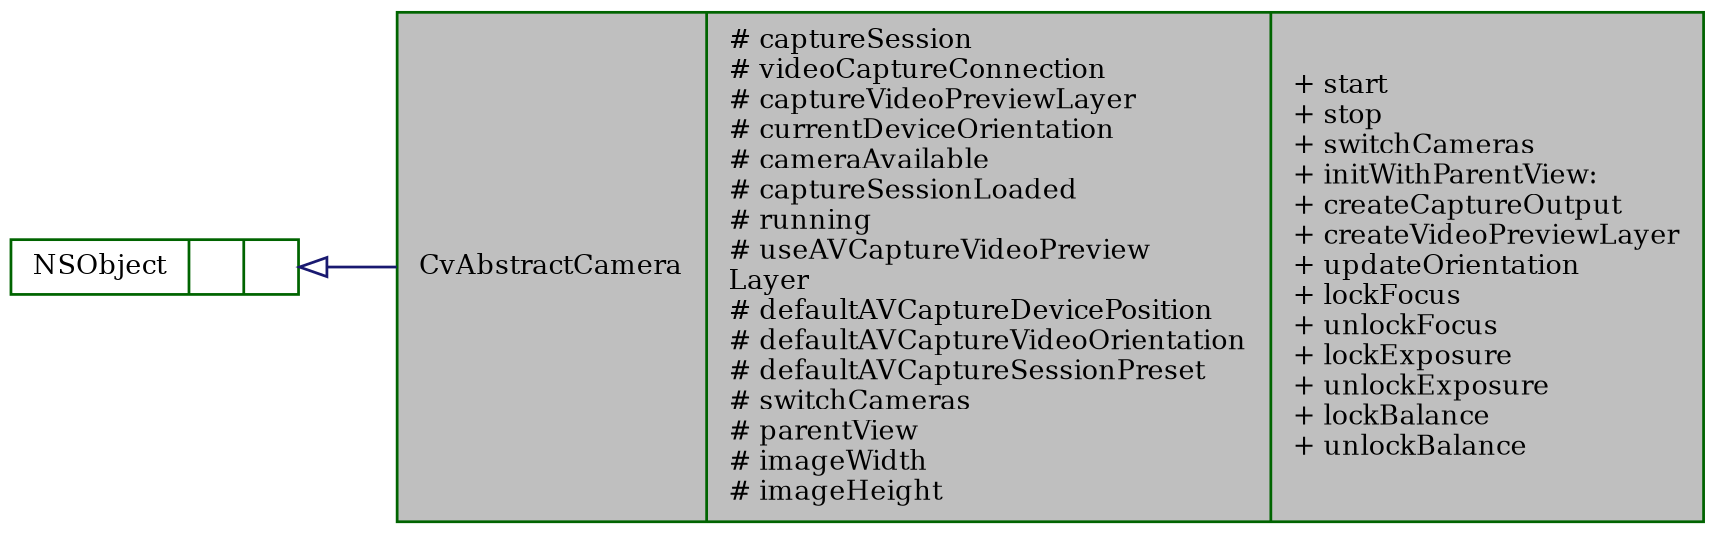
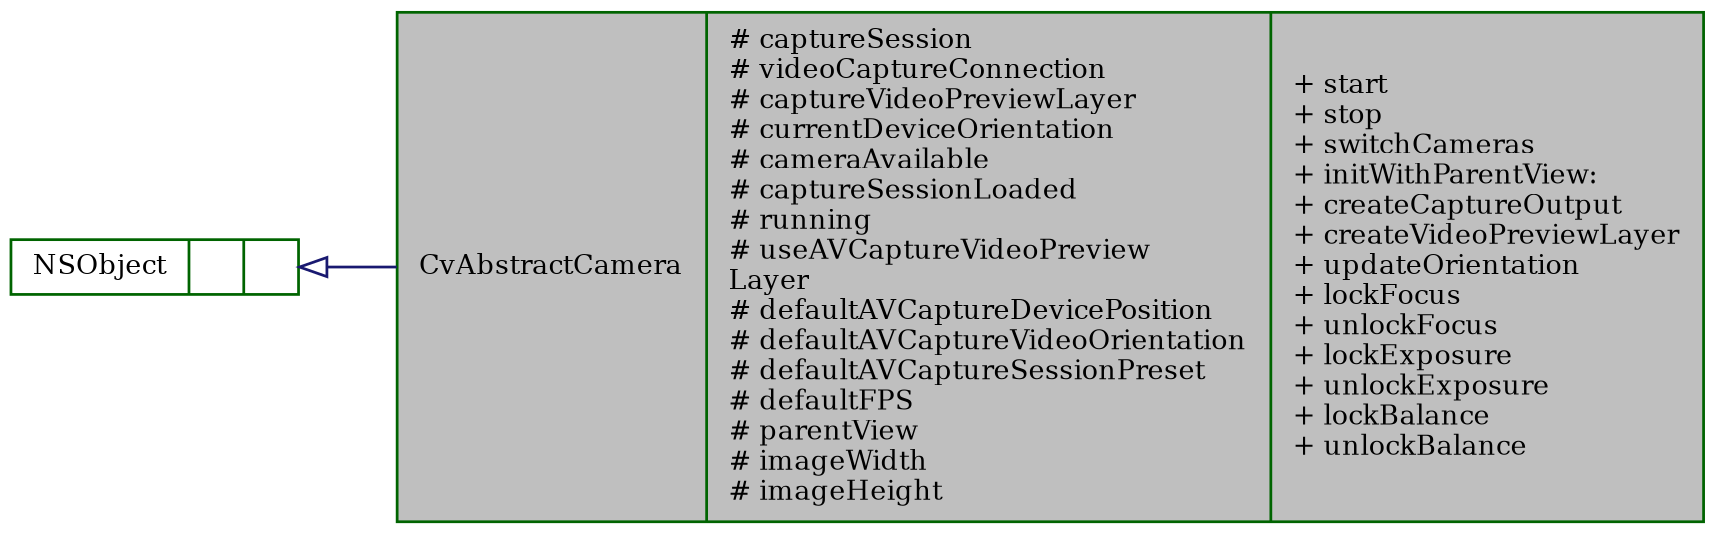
node "CvAbstractCamera": text "# switchCameras" -> "# defaultFPS"
